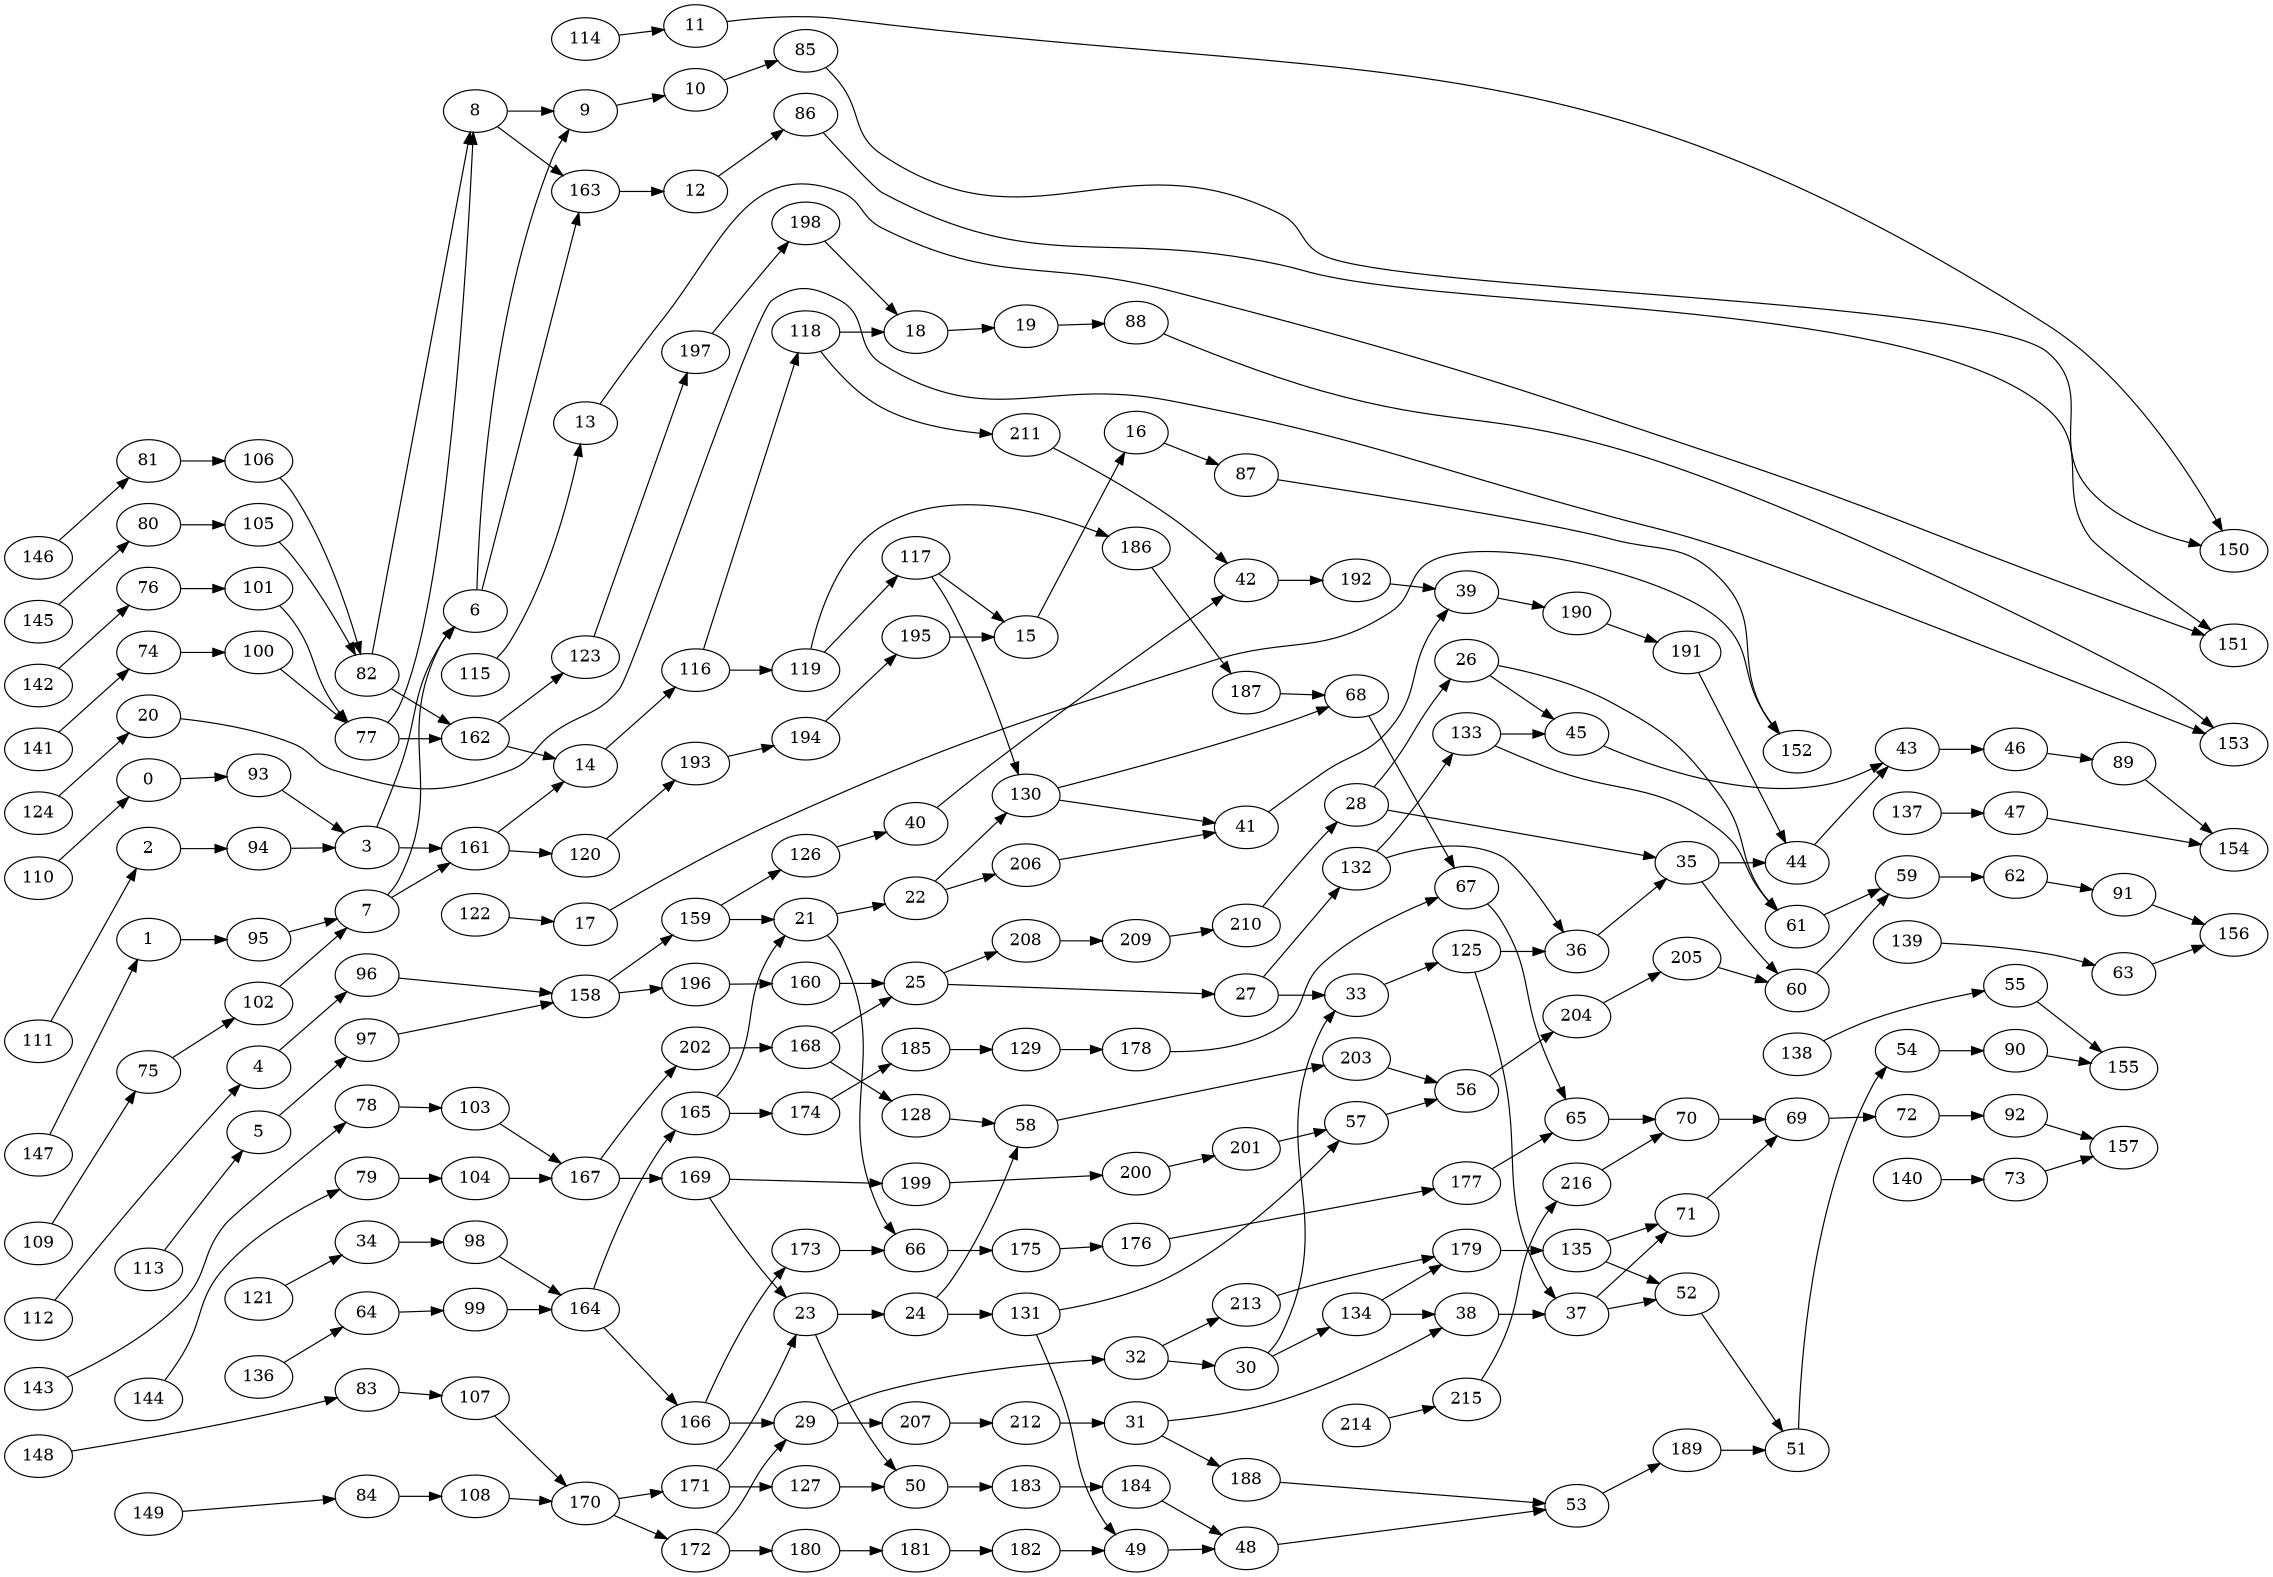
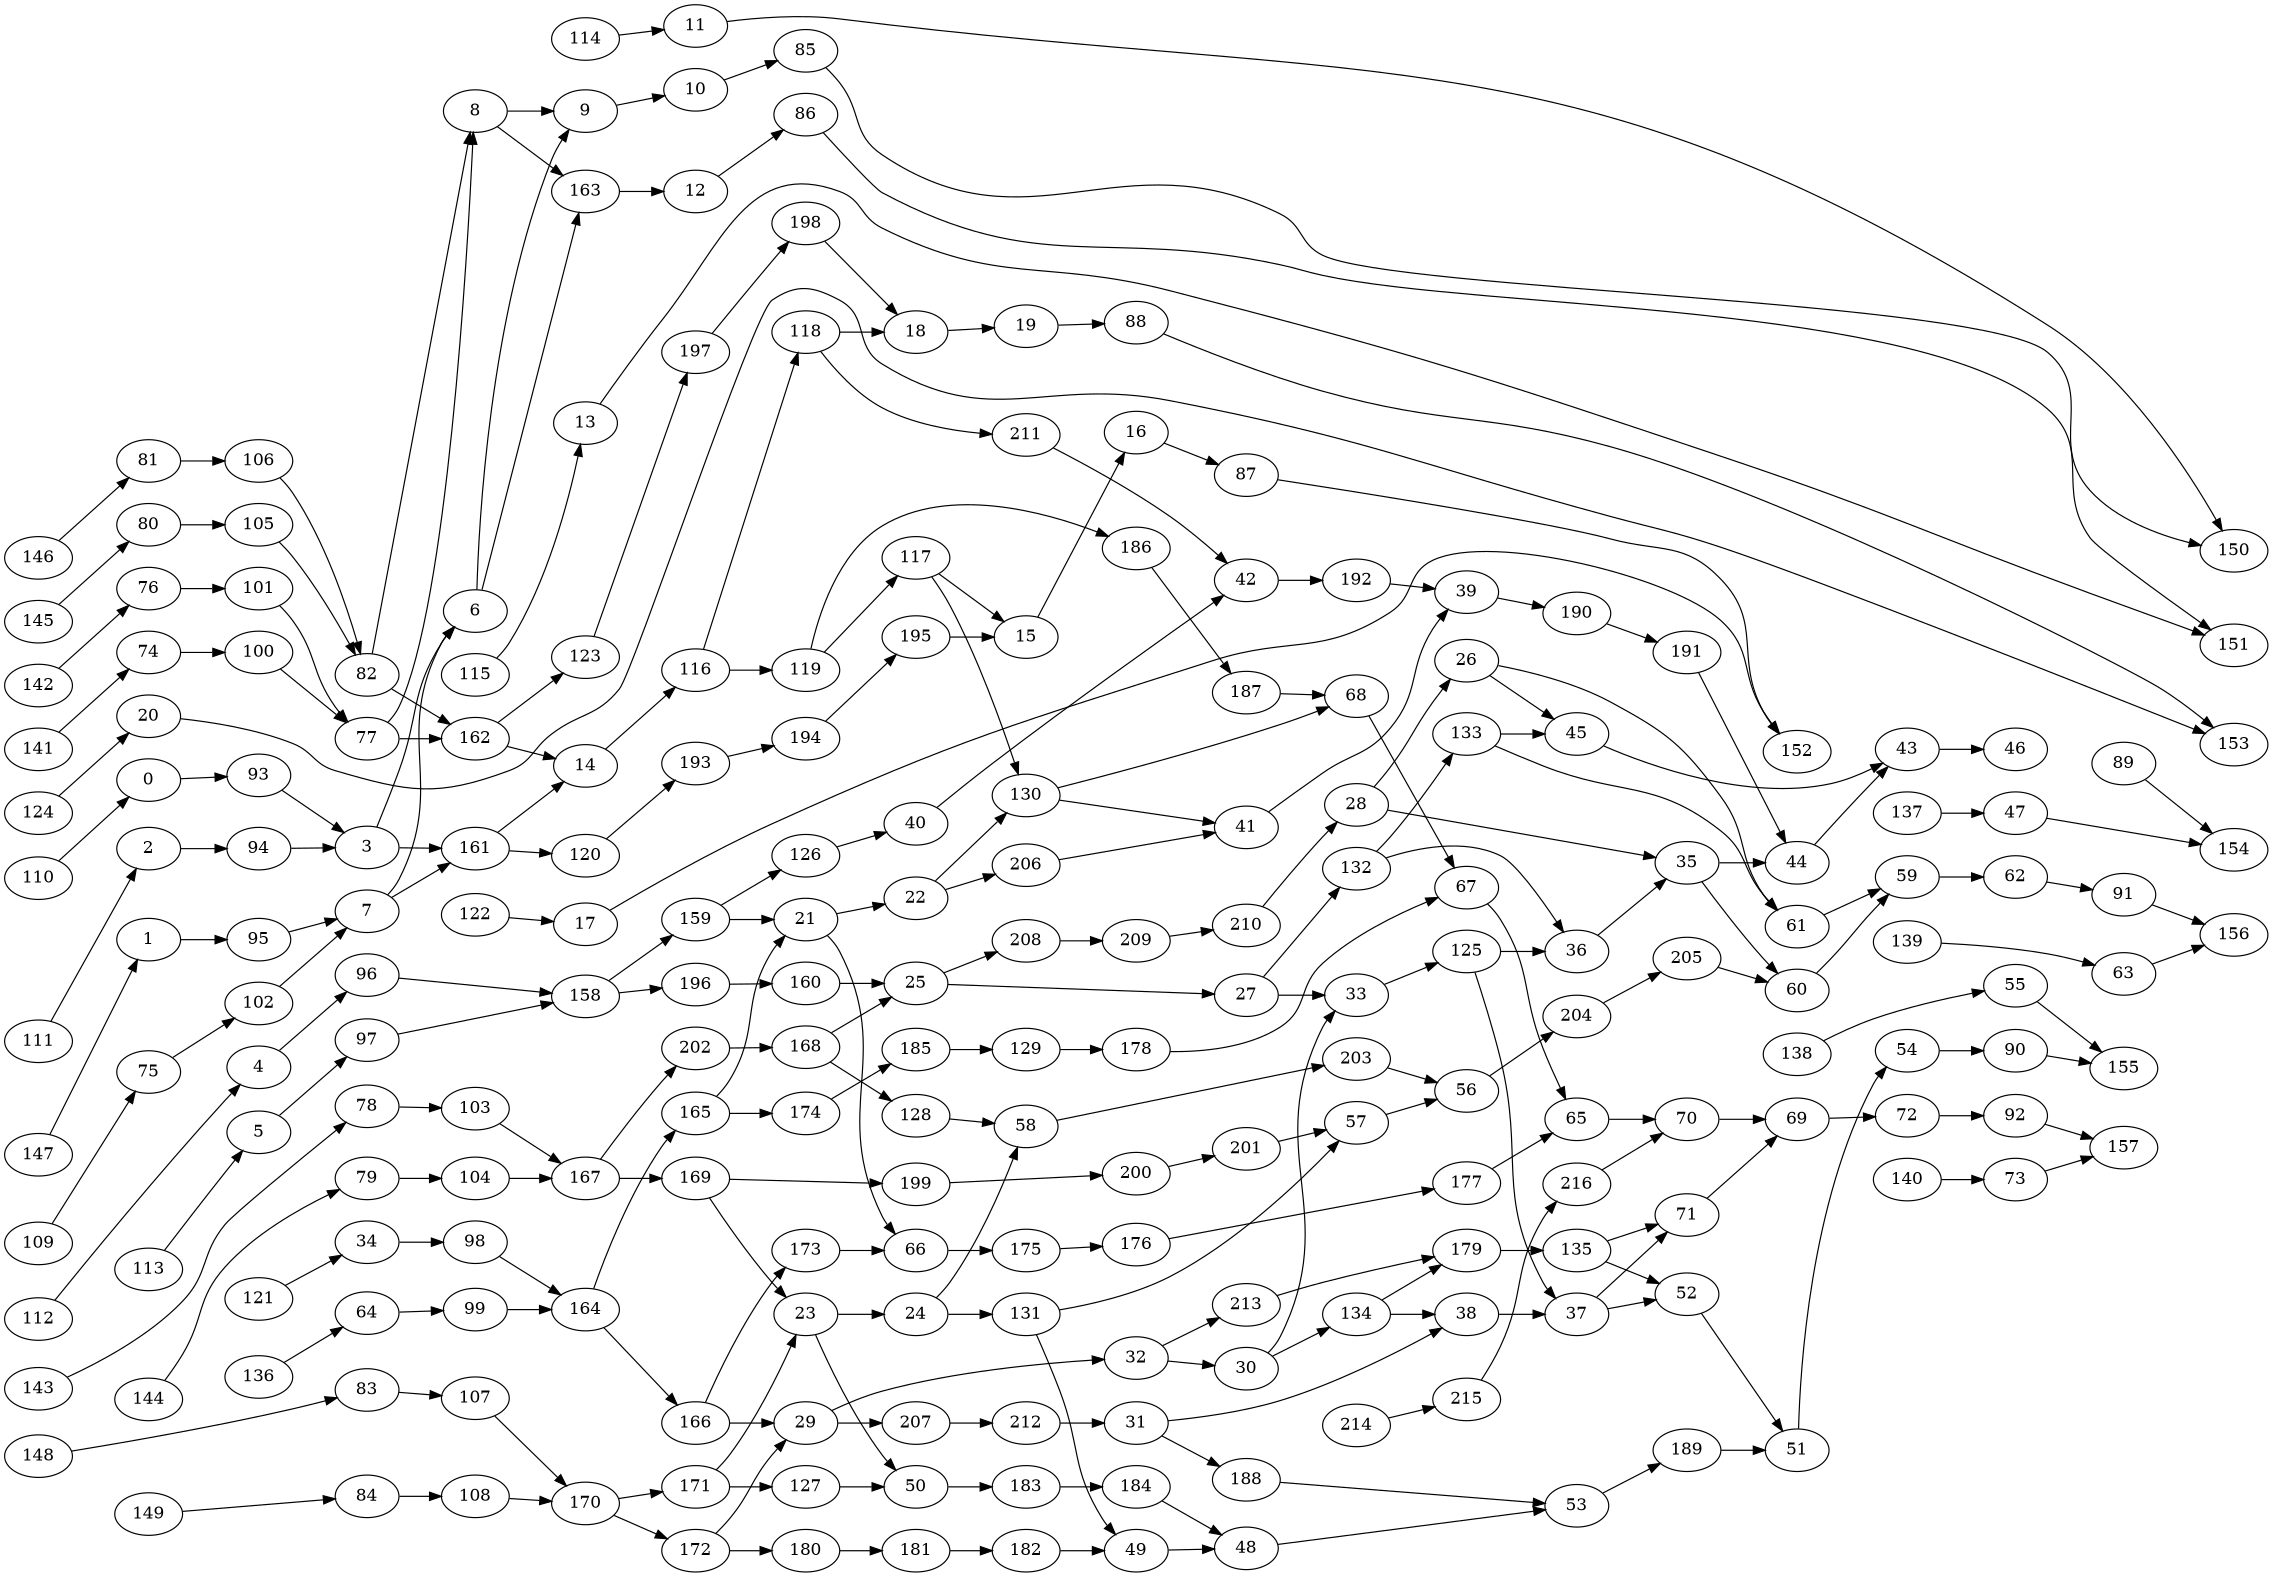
edge "46" -> "89": removed
